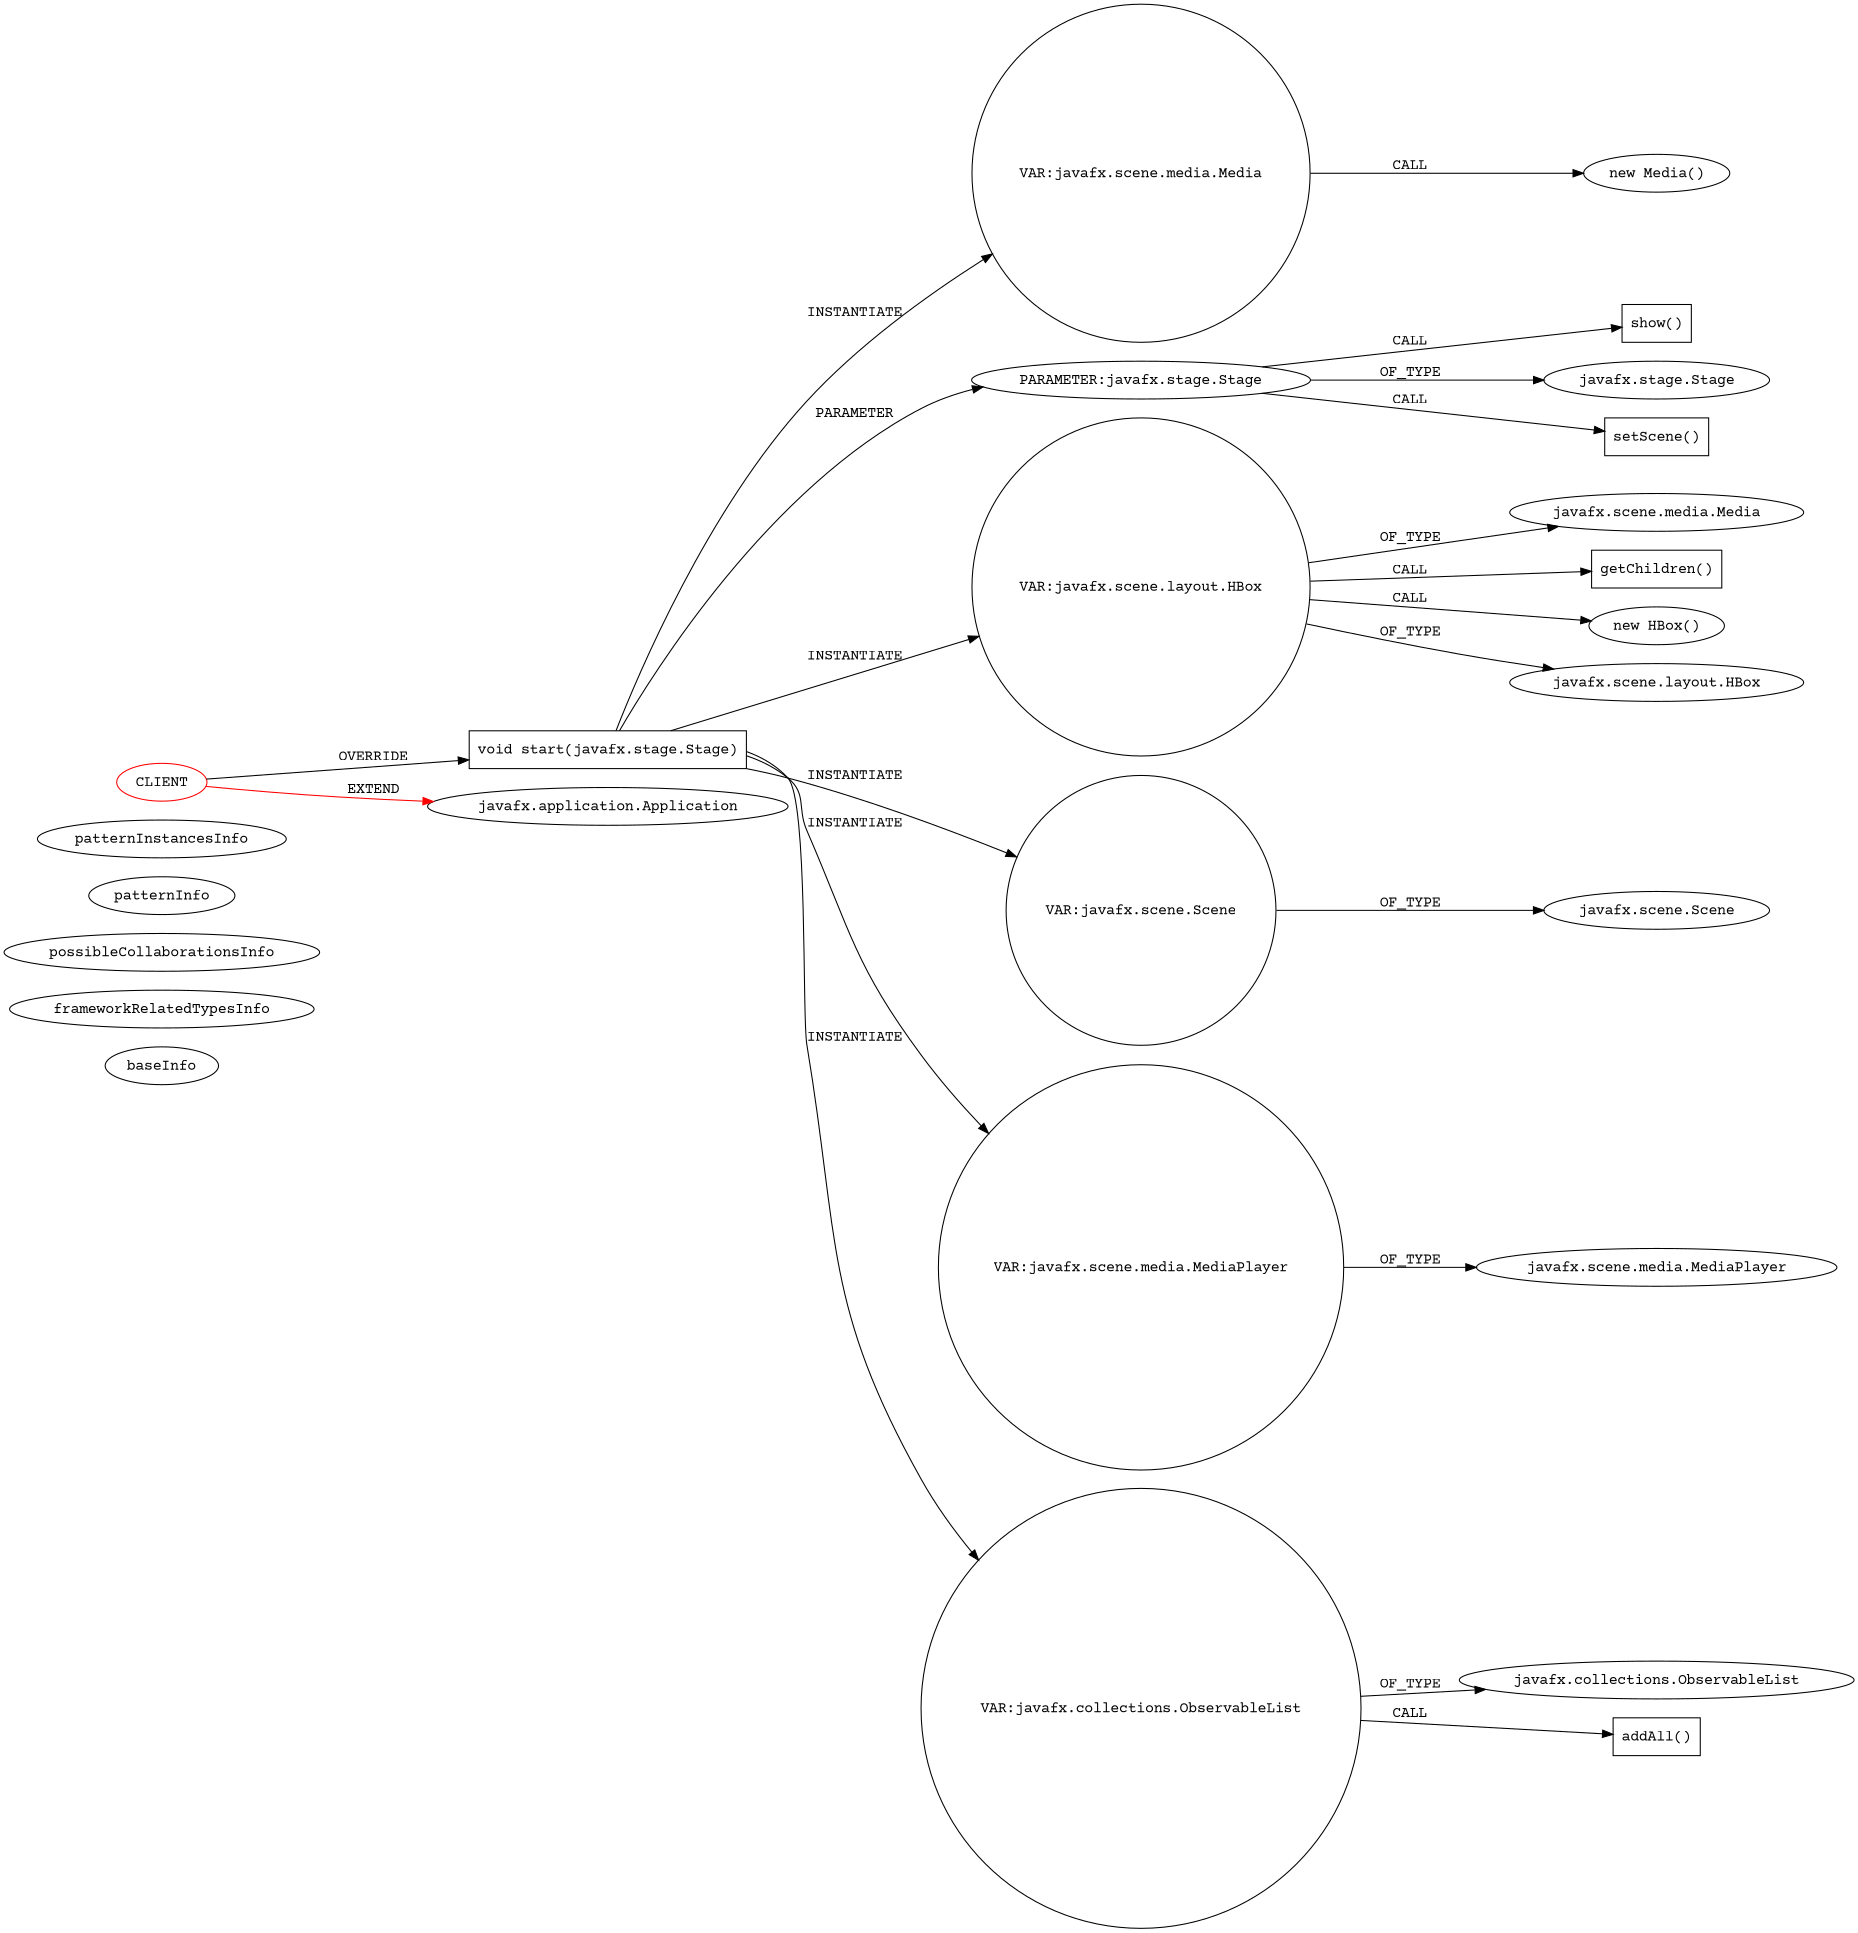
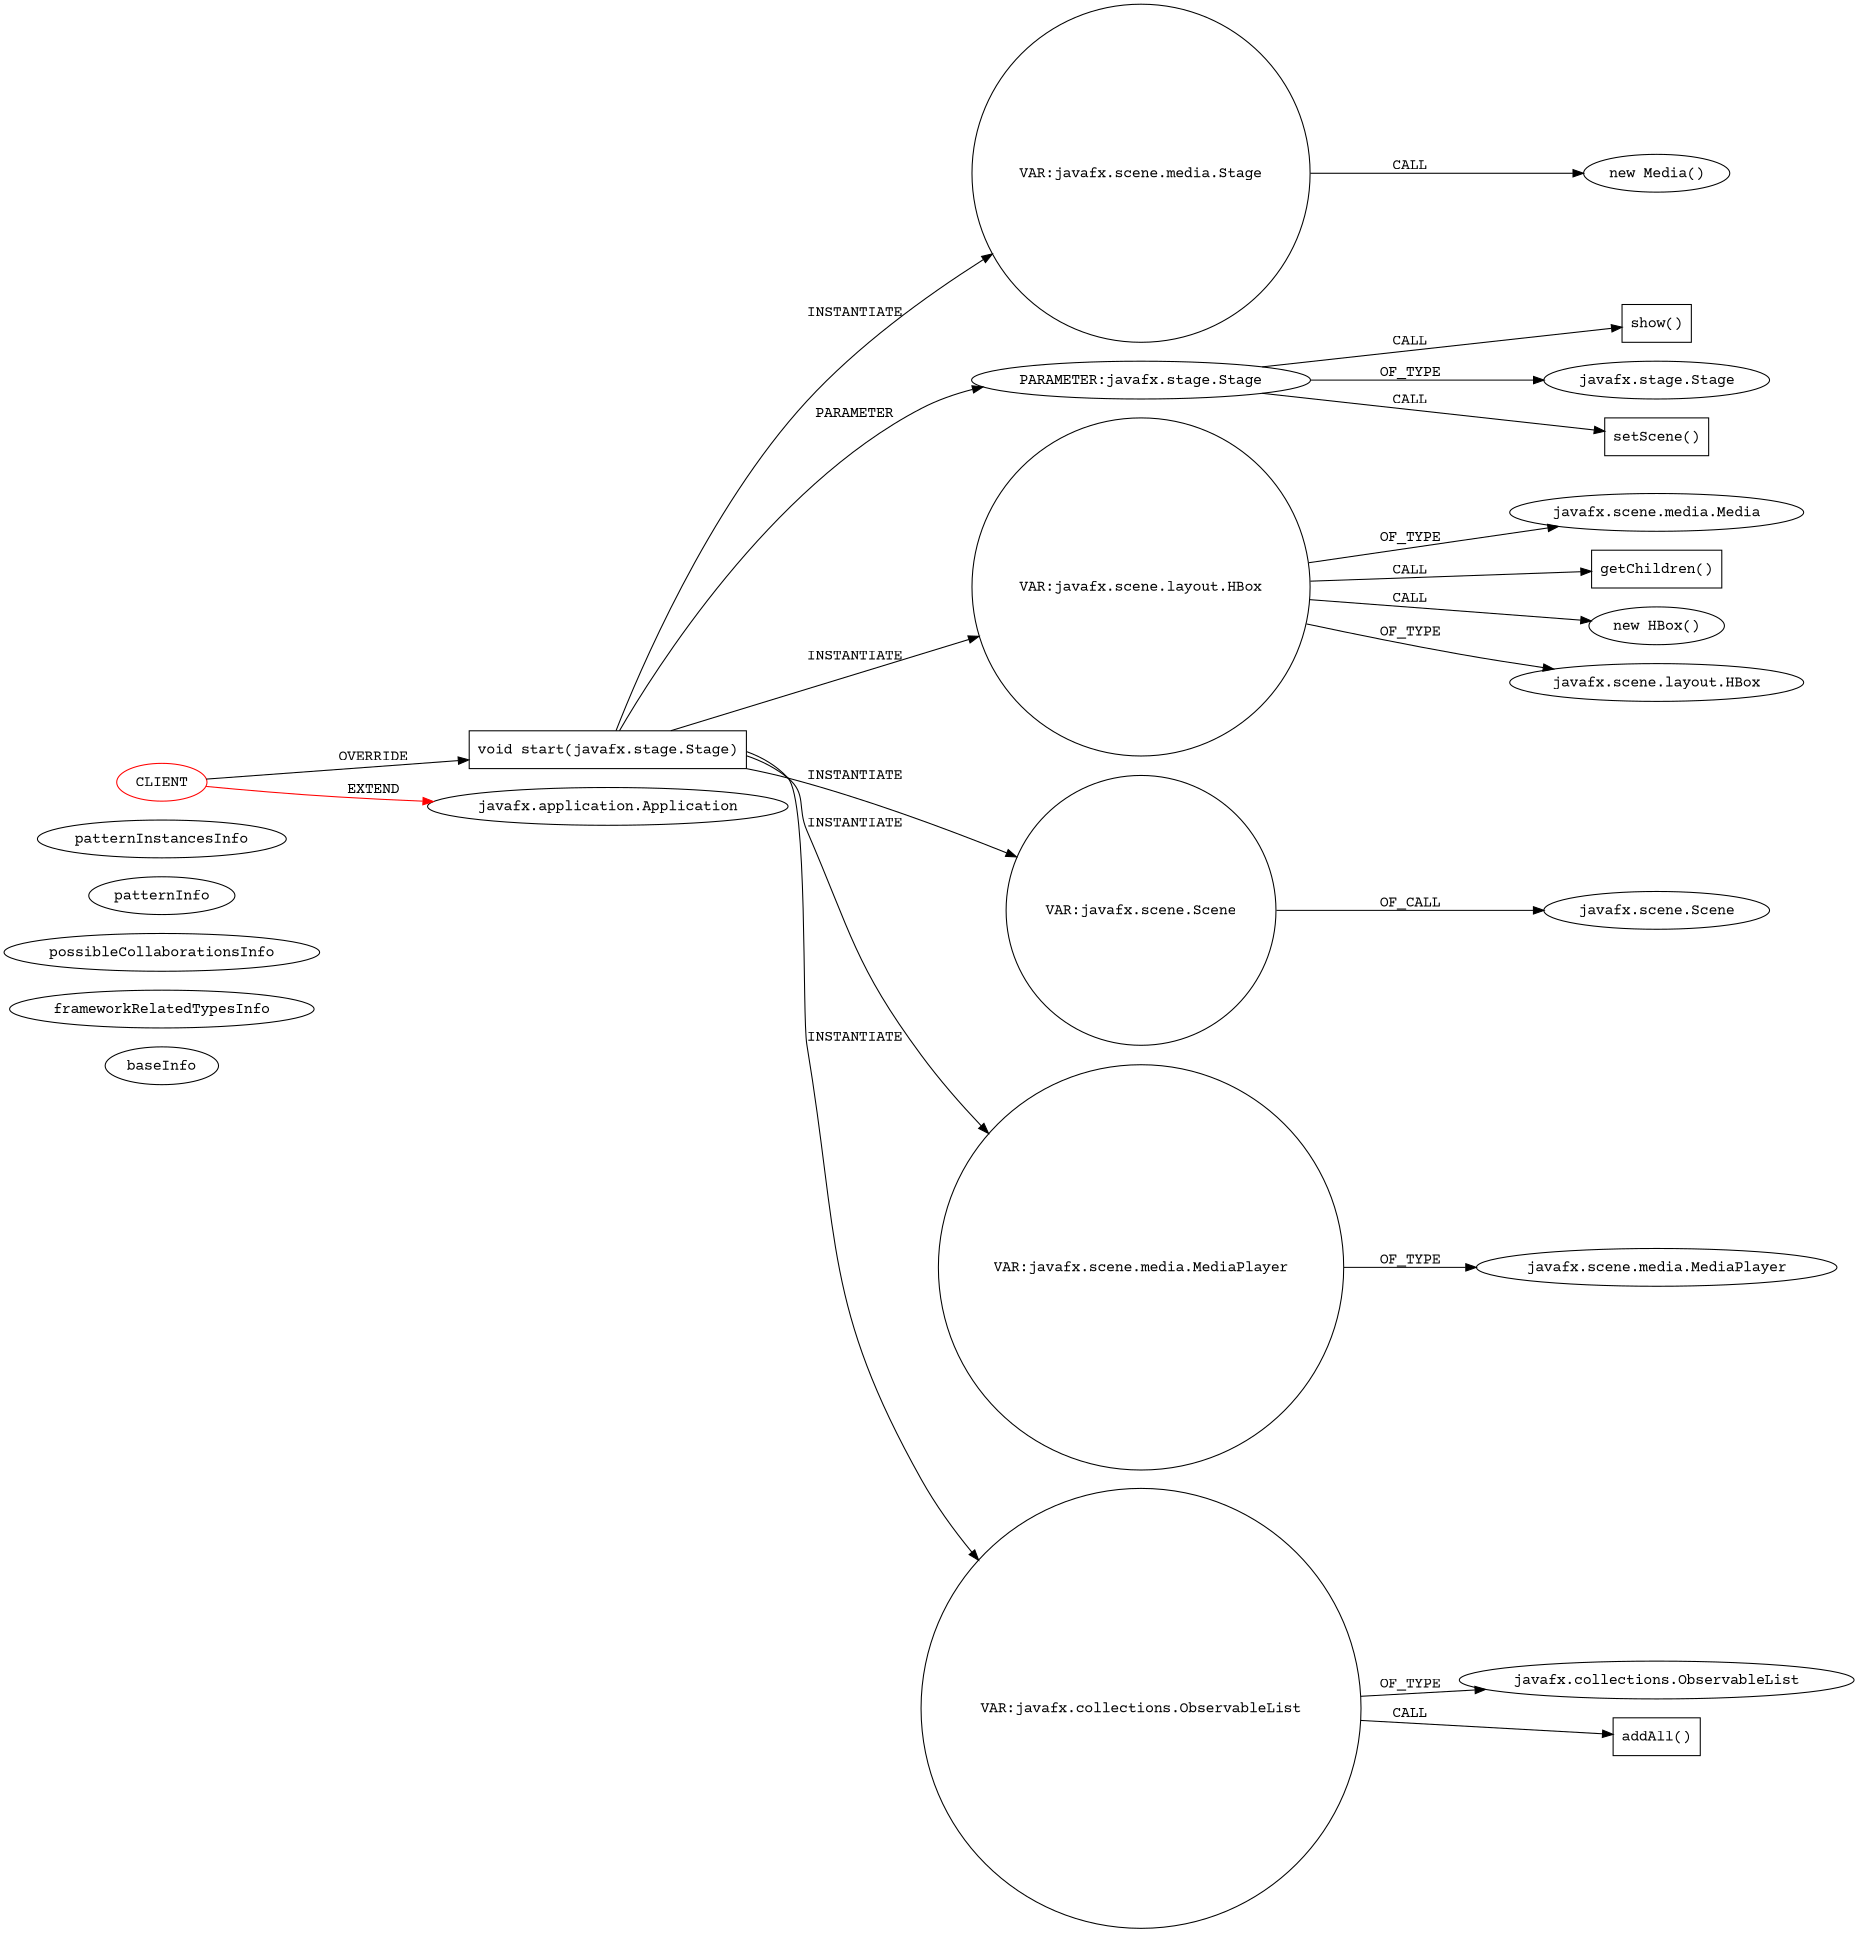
node "VAR:javafx.scene.media.Media": label "VAR:javafx.scene.media.Media" -> "VAR:javafx.scene.media.Stage"
edge "VAR:javafx.scene.Scene" -> "javafx.scene.Scene": label "OF_TYPE" -> "OF_CALL"
